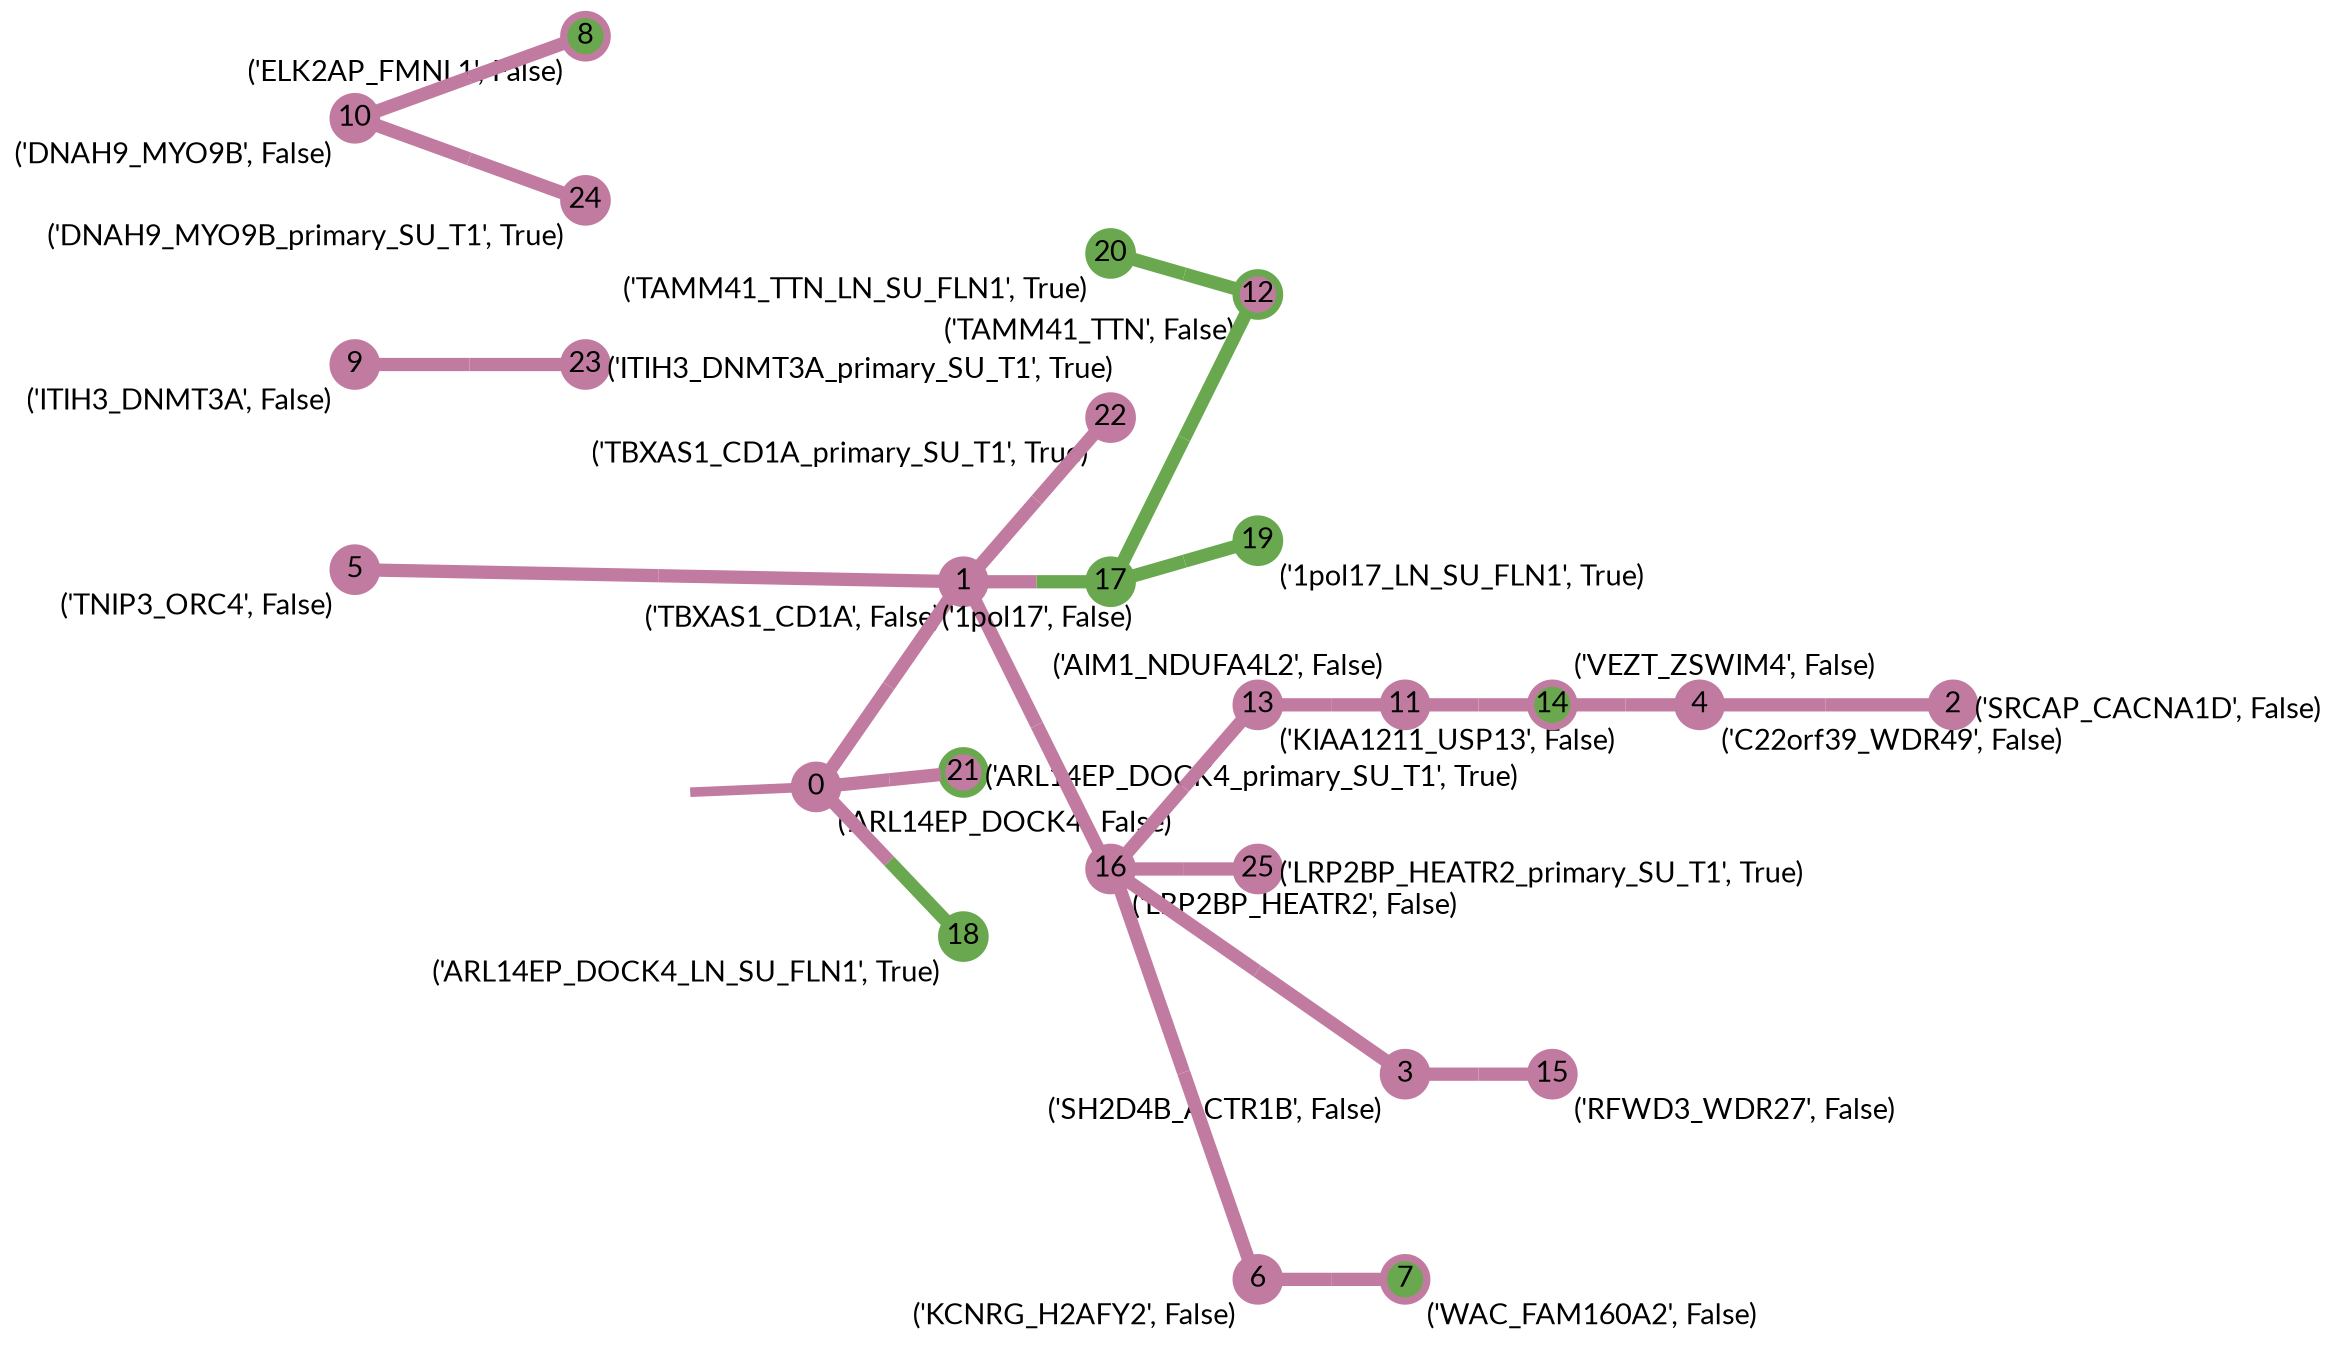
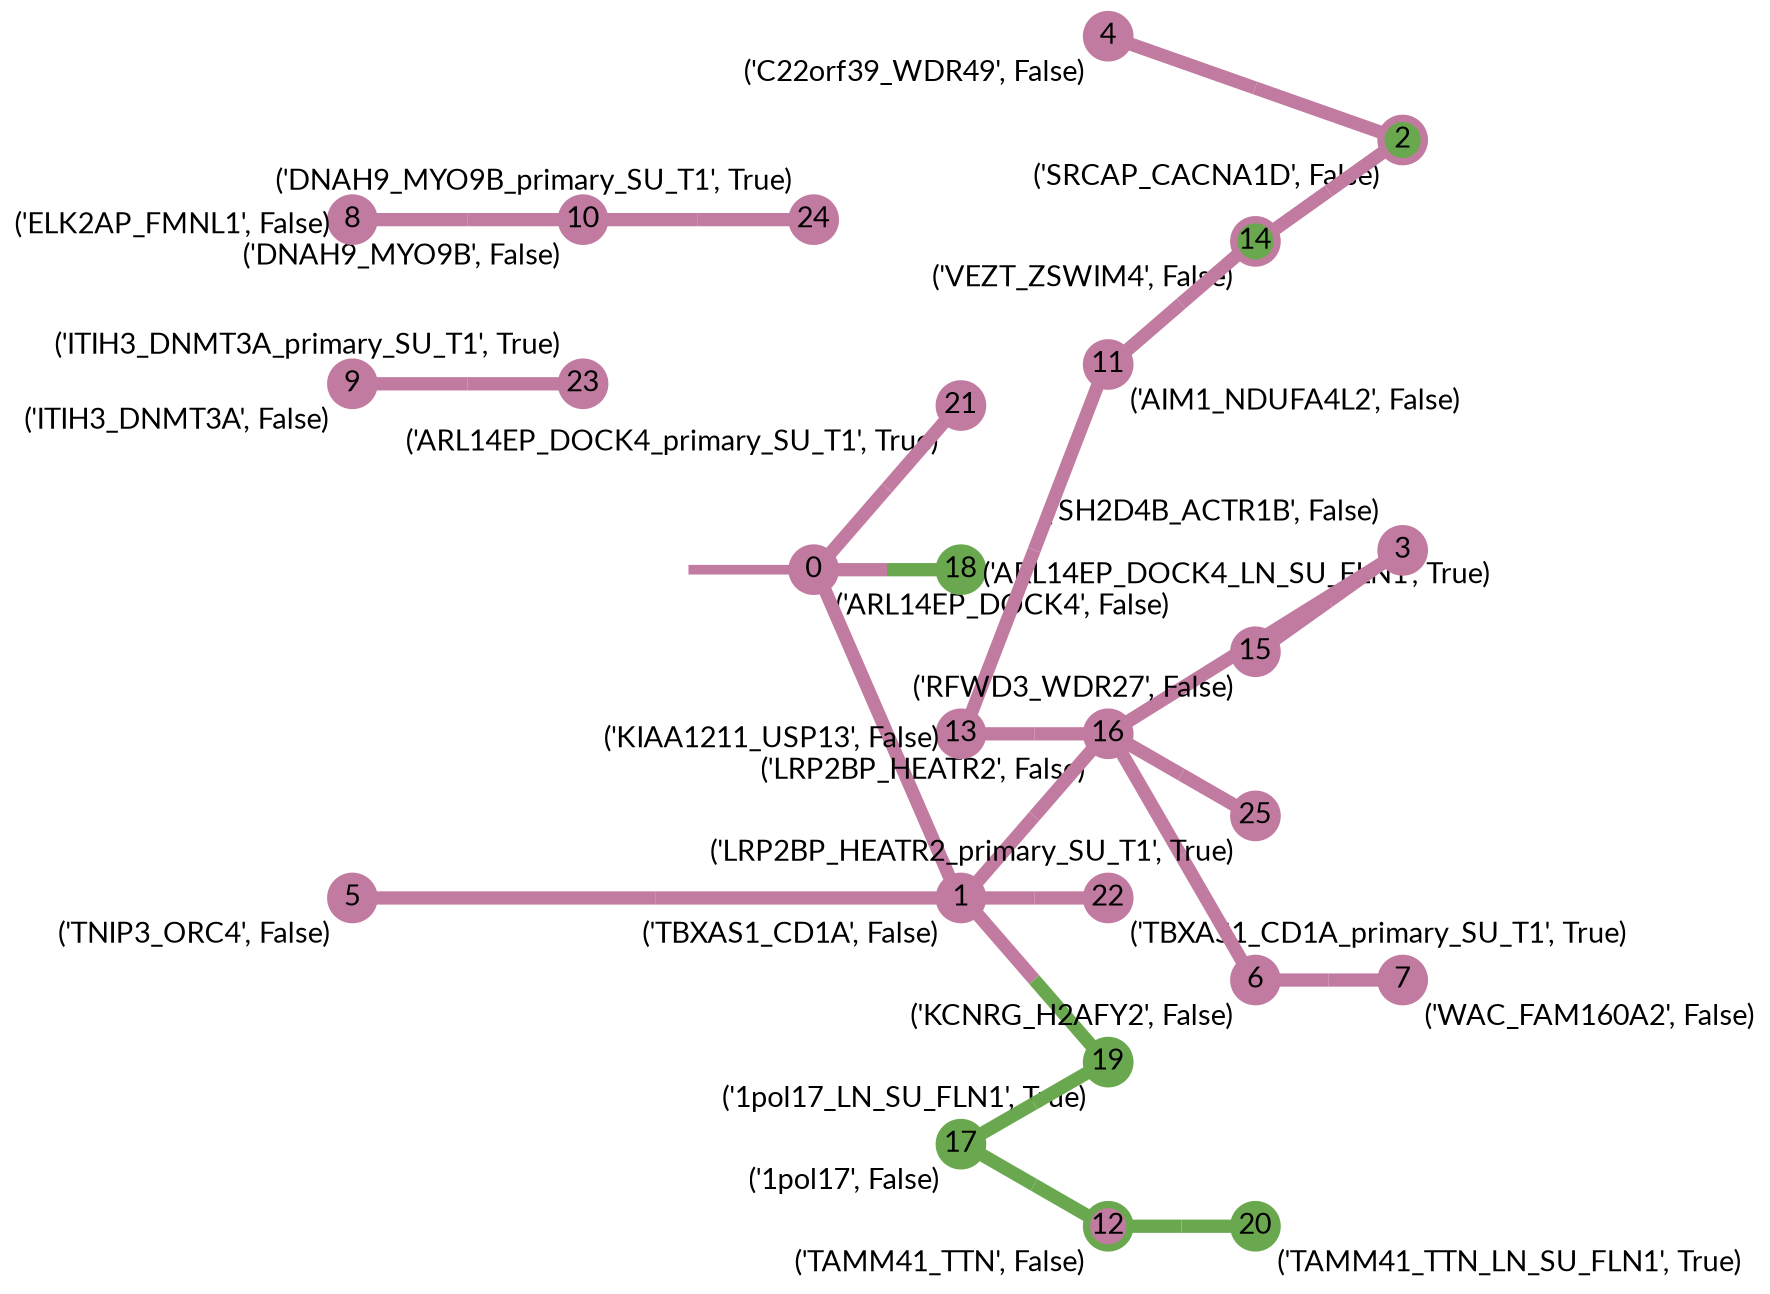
node "8 ('ELK2AP_FMNL1', False)": fillcolor #6aa84fff -> #c27ba0ff
edge "10 ('DNAH9_MYO9B', False)" -> "8 ('ELK2AP_FMNL1', False)": reversed
edge "20 ('TAMM41_TTN_LN_SU_FLN1', True)" -> "12 ('TAMM41_TTN', False)": reversed
edge "1 ('TBXAS1_CD1A', False)" -> "17 ('1pol17', False)": now "1 ('TBXAS1_CD1A', False)" -> "19 ('1pol17_LN_SU_FLN1', True)"
edge "14 ('VEZT_ZSWIM4', False)" -> "4 ('C22orf39_WDR49', False)": now "14 ('VEZT_ZSWIM4', False)" -> "2 ('SRCAP_CACNA1D', False)"
node "2 ('SRCAP_CACNA1D', False)": fillcolor #c27ba0ff -> #6aa84fff
node "21 ('ARL14EP_DOCK4_primary_SU_T1', True)": color #6aa84fff -> #c27ba0ff
edge "16 ('LRP2BP_HEATR2', False)" -> "13 ('KIAA1211_USP13', False)": reversed
edge "3 ('SH2D4B_ACTR1B', False)" -> "15 ('RFWD3_WDR27', False)": reversed
node "7 ('WAC_FAM160A2', False)": fillcolor #6aa84fff -> #c27ba0ff
